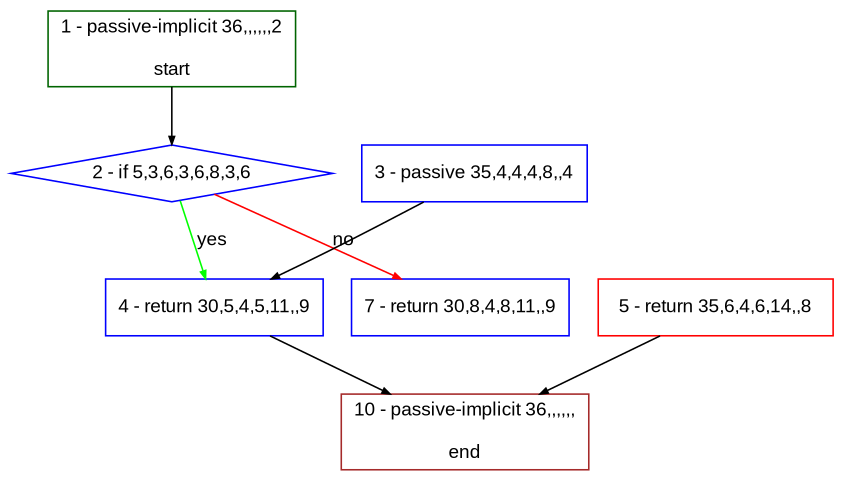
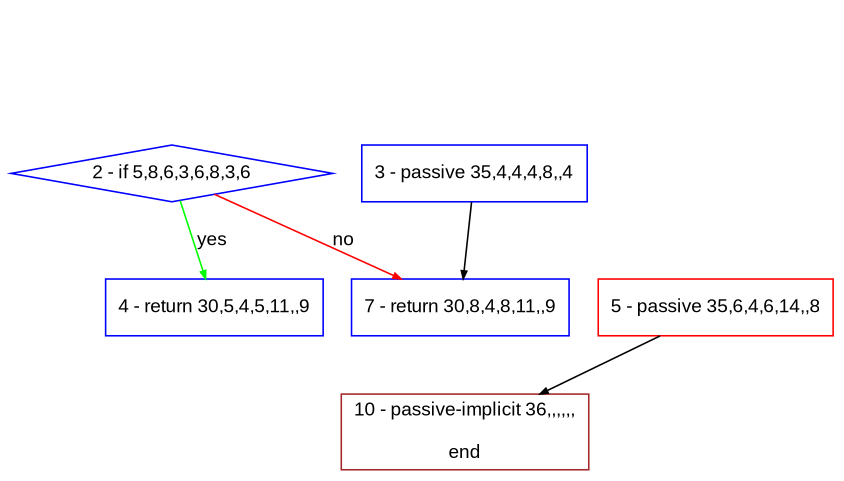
node "1 - passive-implicit 36,,,,,,2 start": removed
node "2 - if 5,3,6,3,6,8,3,6": label "2 - if 5,3,6,3,6,8,3,6" -> "2 - if 5,8,6,3,6,8,3,6"
edge "3 - passive 35,4,4,4,8,,4" -> "4 - return 30,5,4,5,11,,9": now "3 - passive 35,4,4,4,8,,4" -> "7 - return 30,8,4,8,11,,9"
node "5 - return 35,6,4,6,14,,8": label "5 - return 35,6,4,6,14,,8" -> "5 - passive 35,6,4,6,14,,8"
edge "4 - return 30,5,4,5,11,,9" -> "10 - passive-implicit 36,,,,,, end": removed
